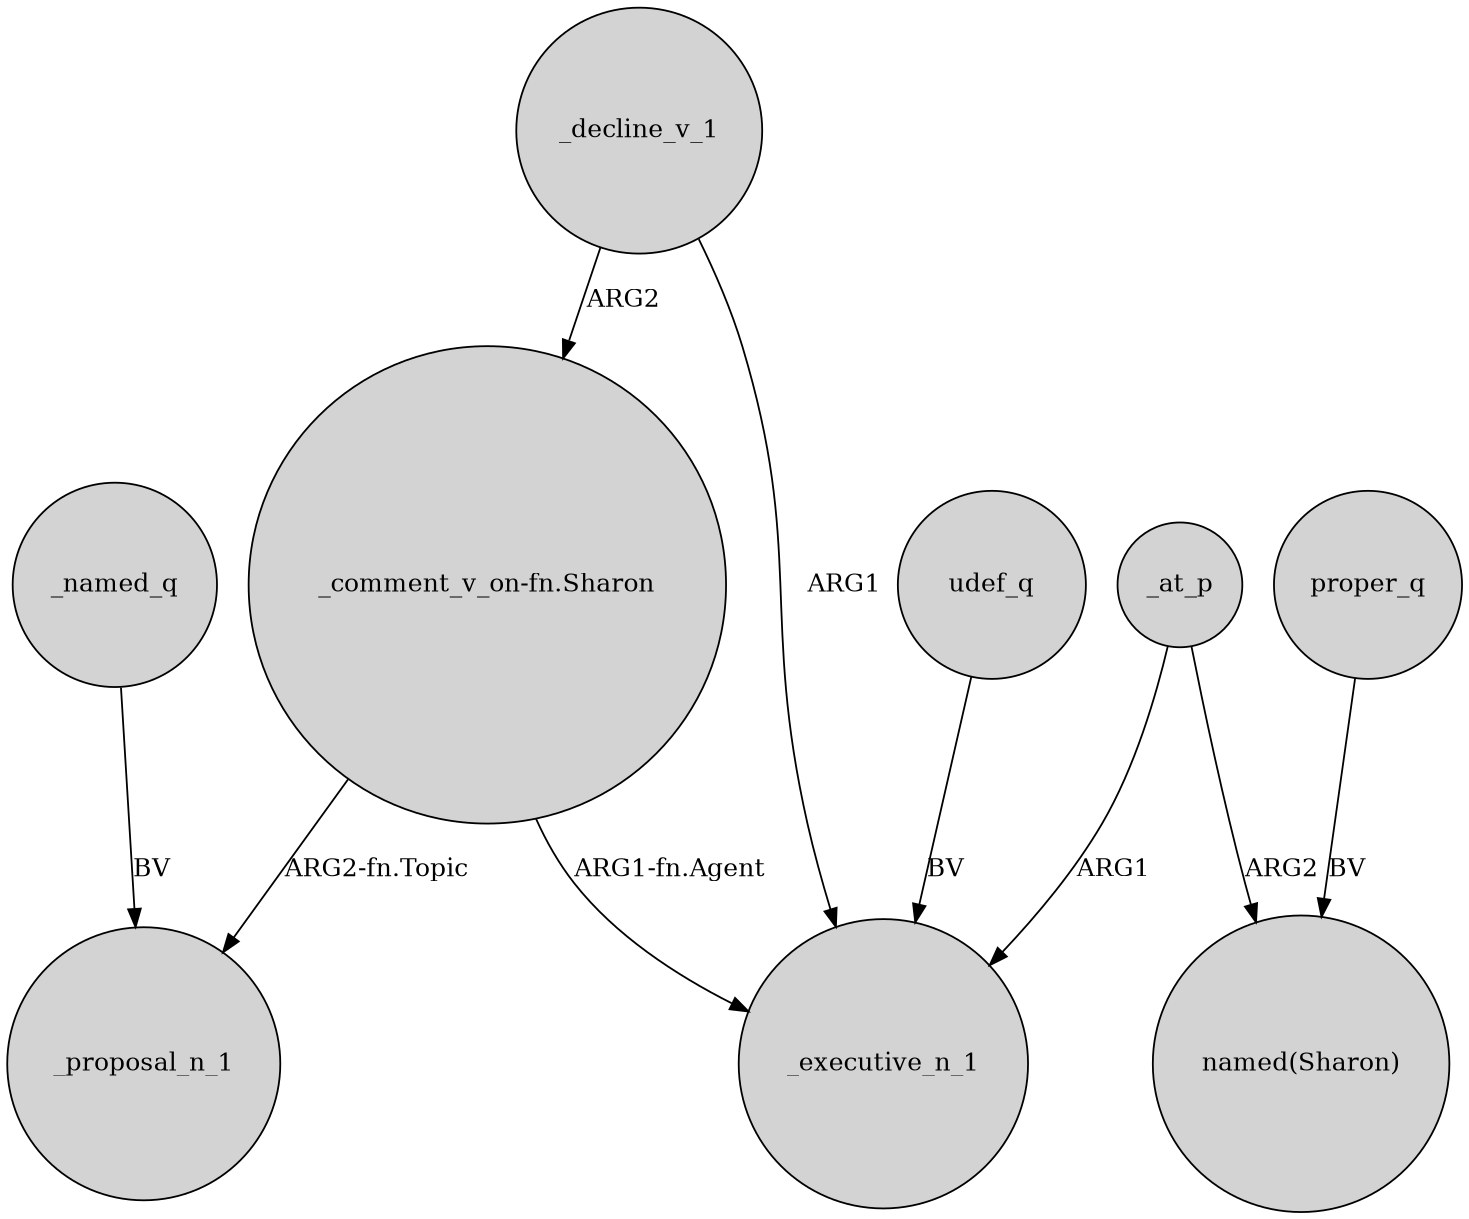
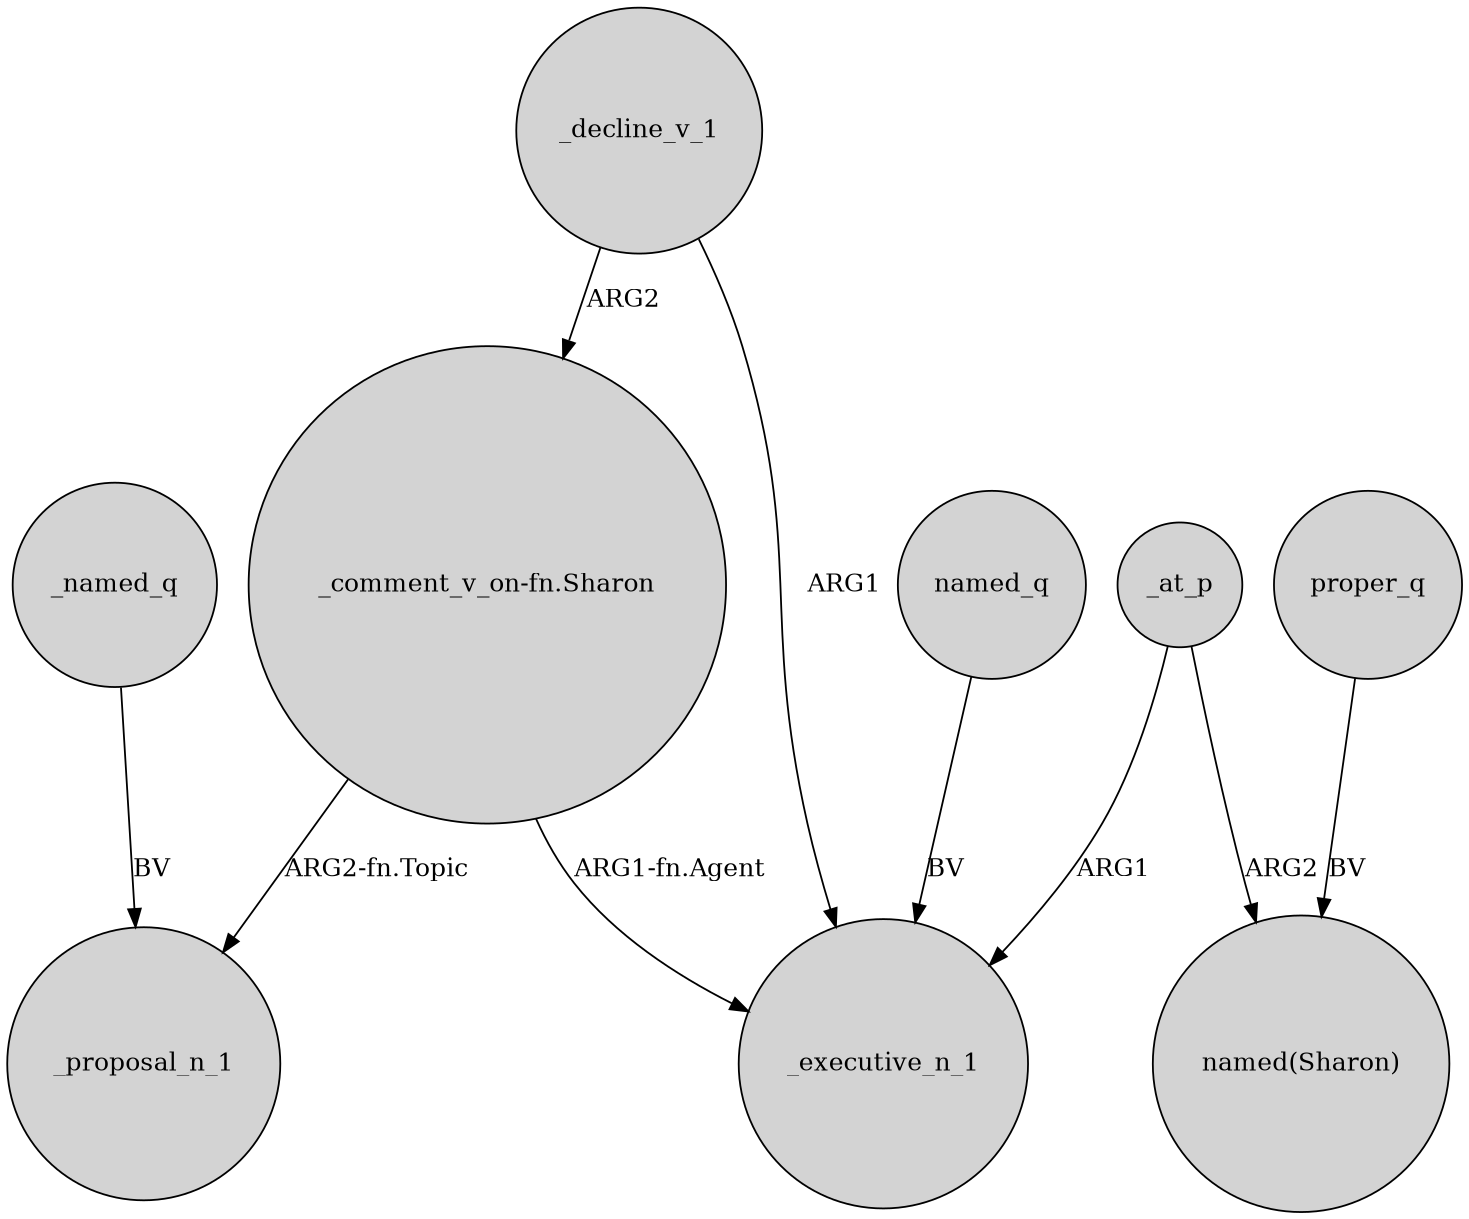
node "udef_q": label "udef_q" -> "named_q"
